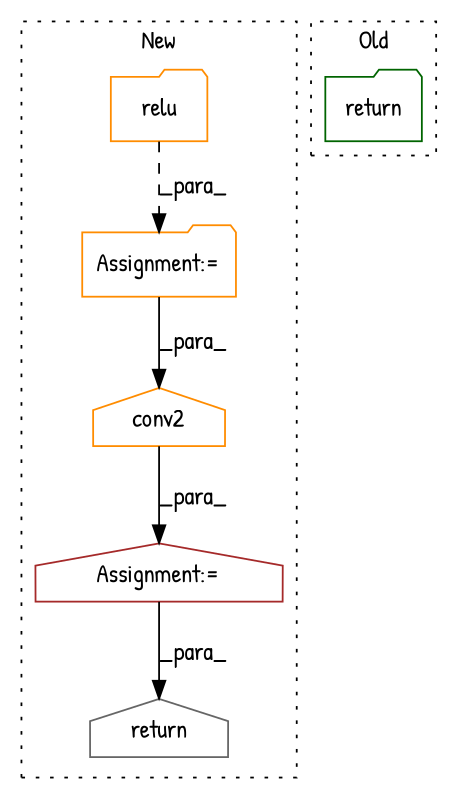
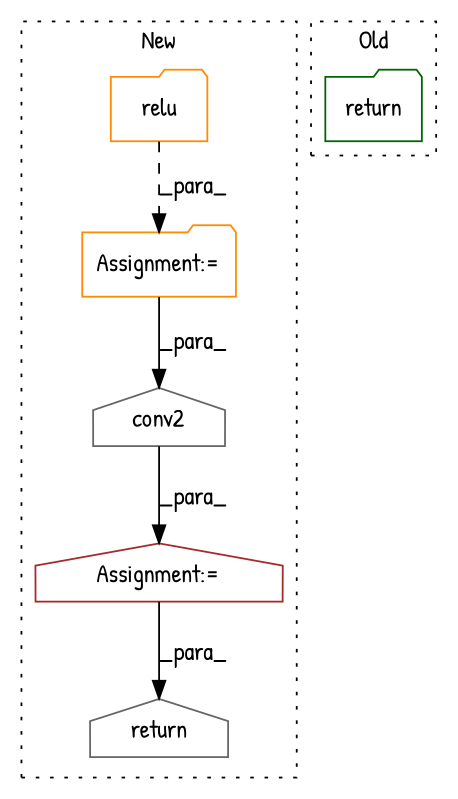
node "conv2": color darkorange -> gray40
